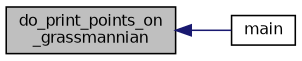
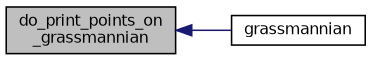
node "main": label "main" -> "grassmannian"
